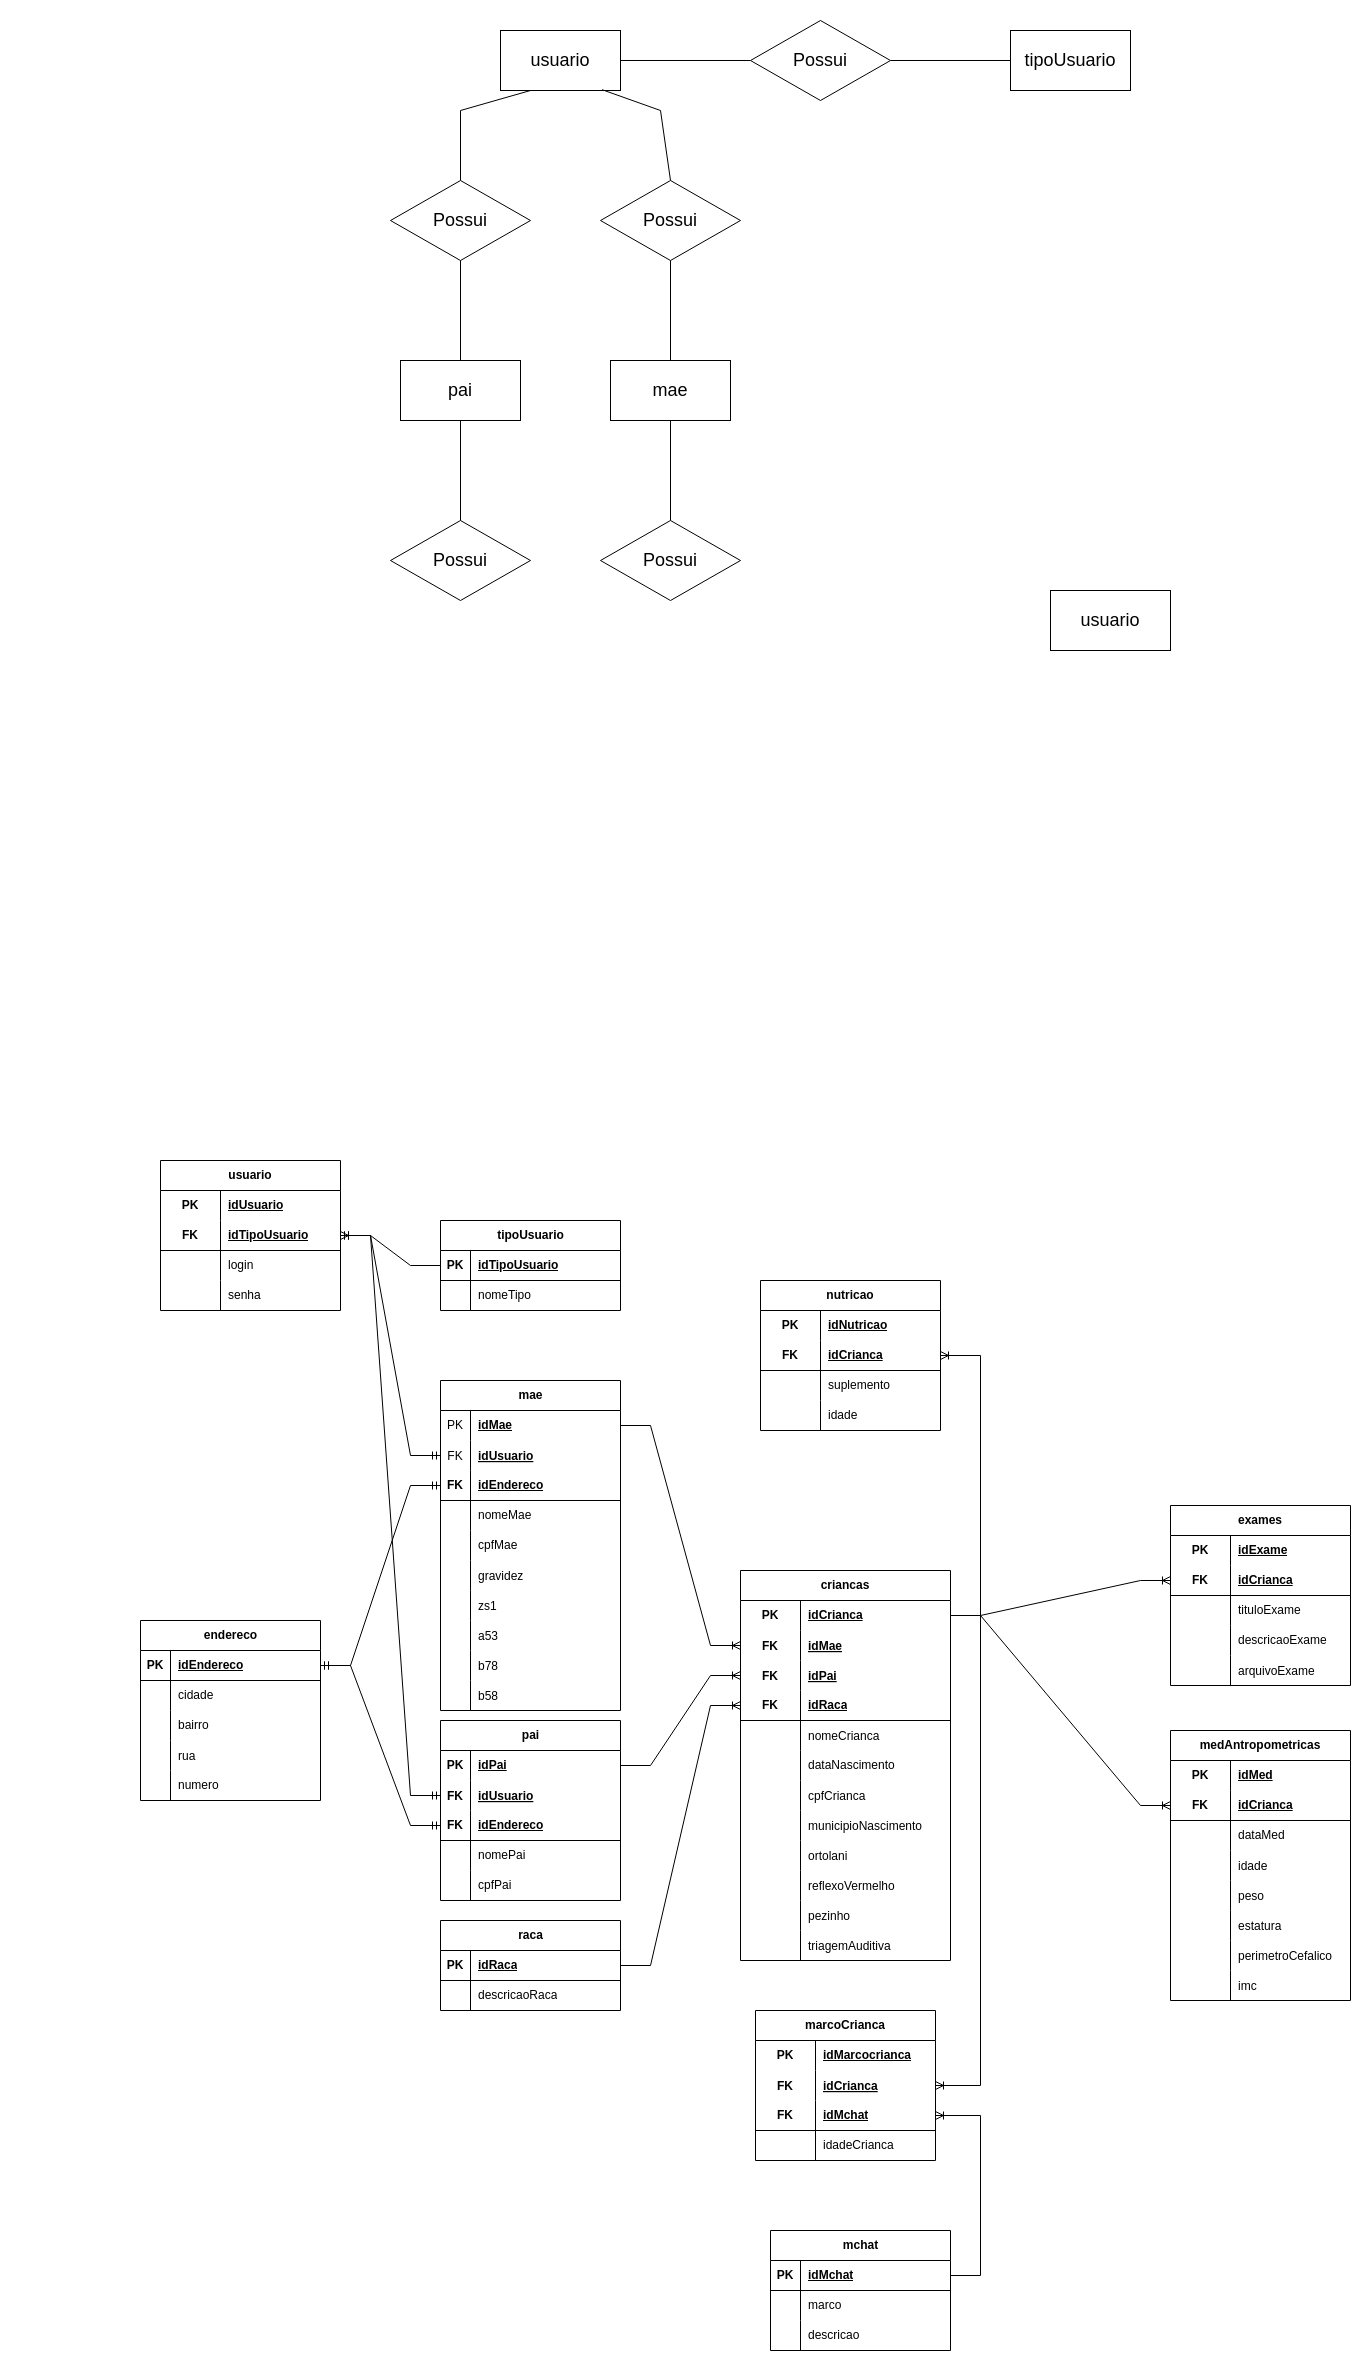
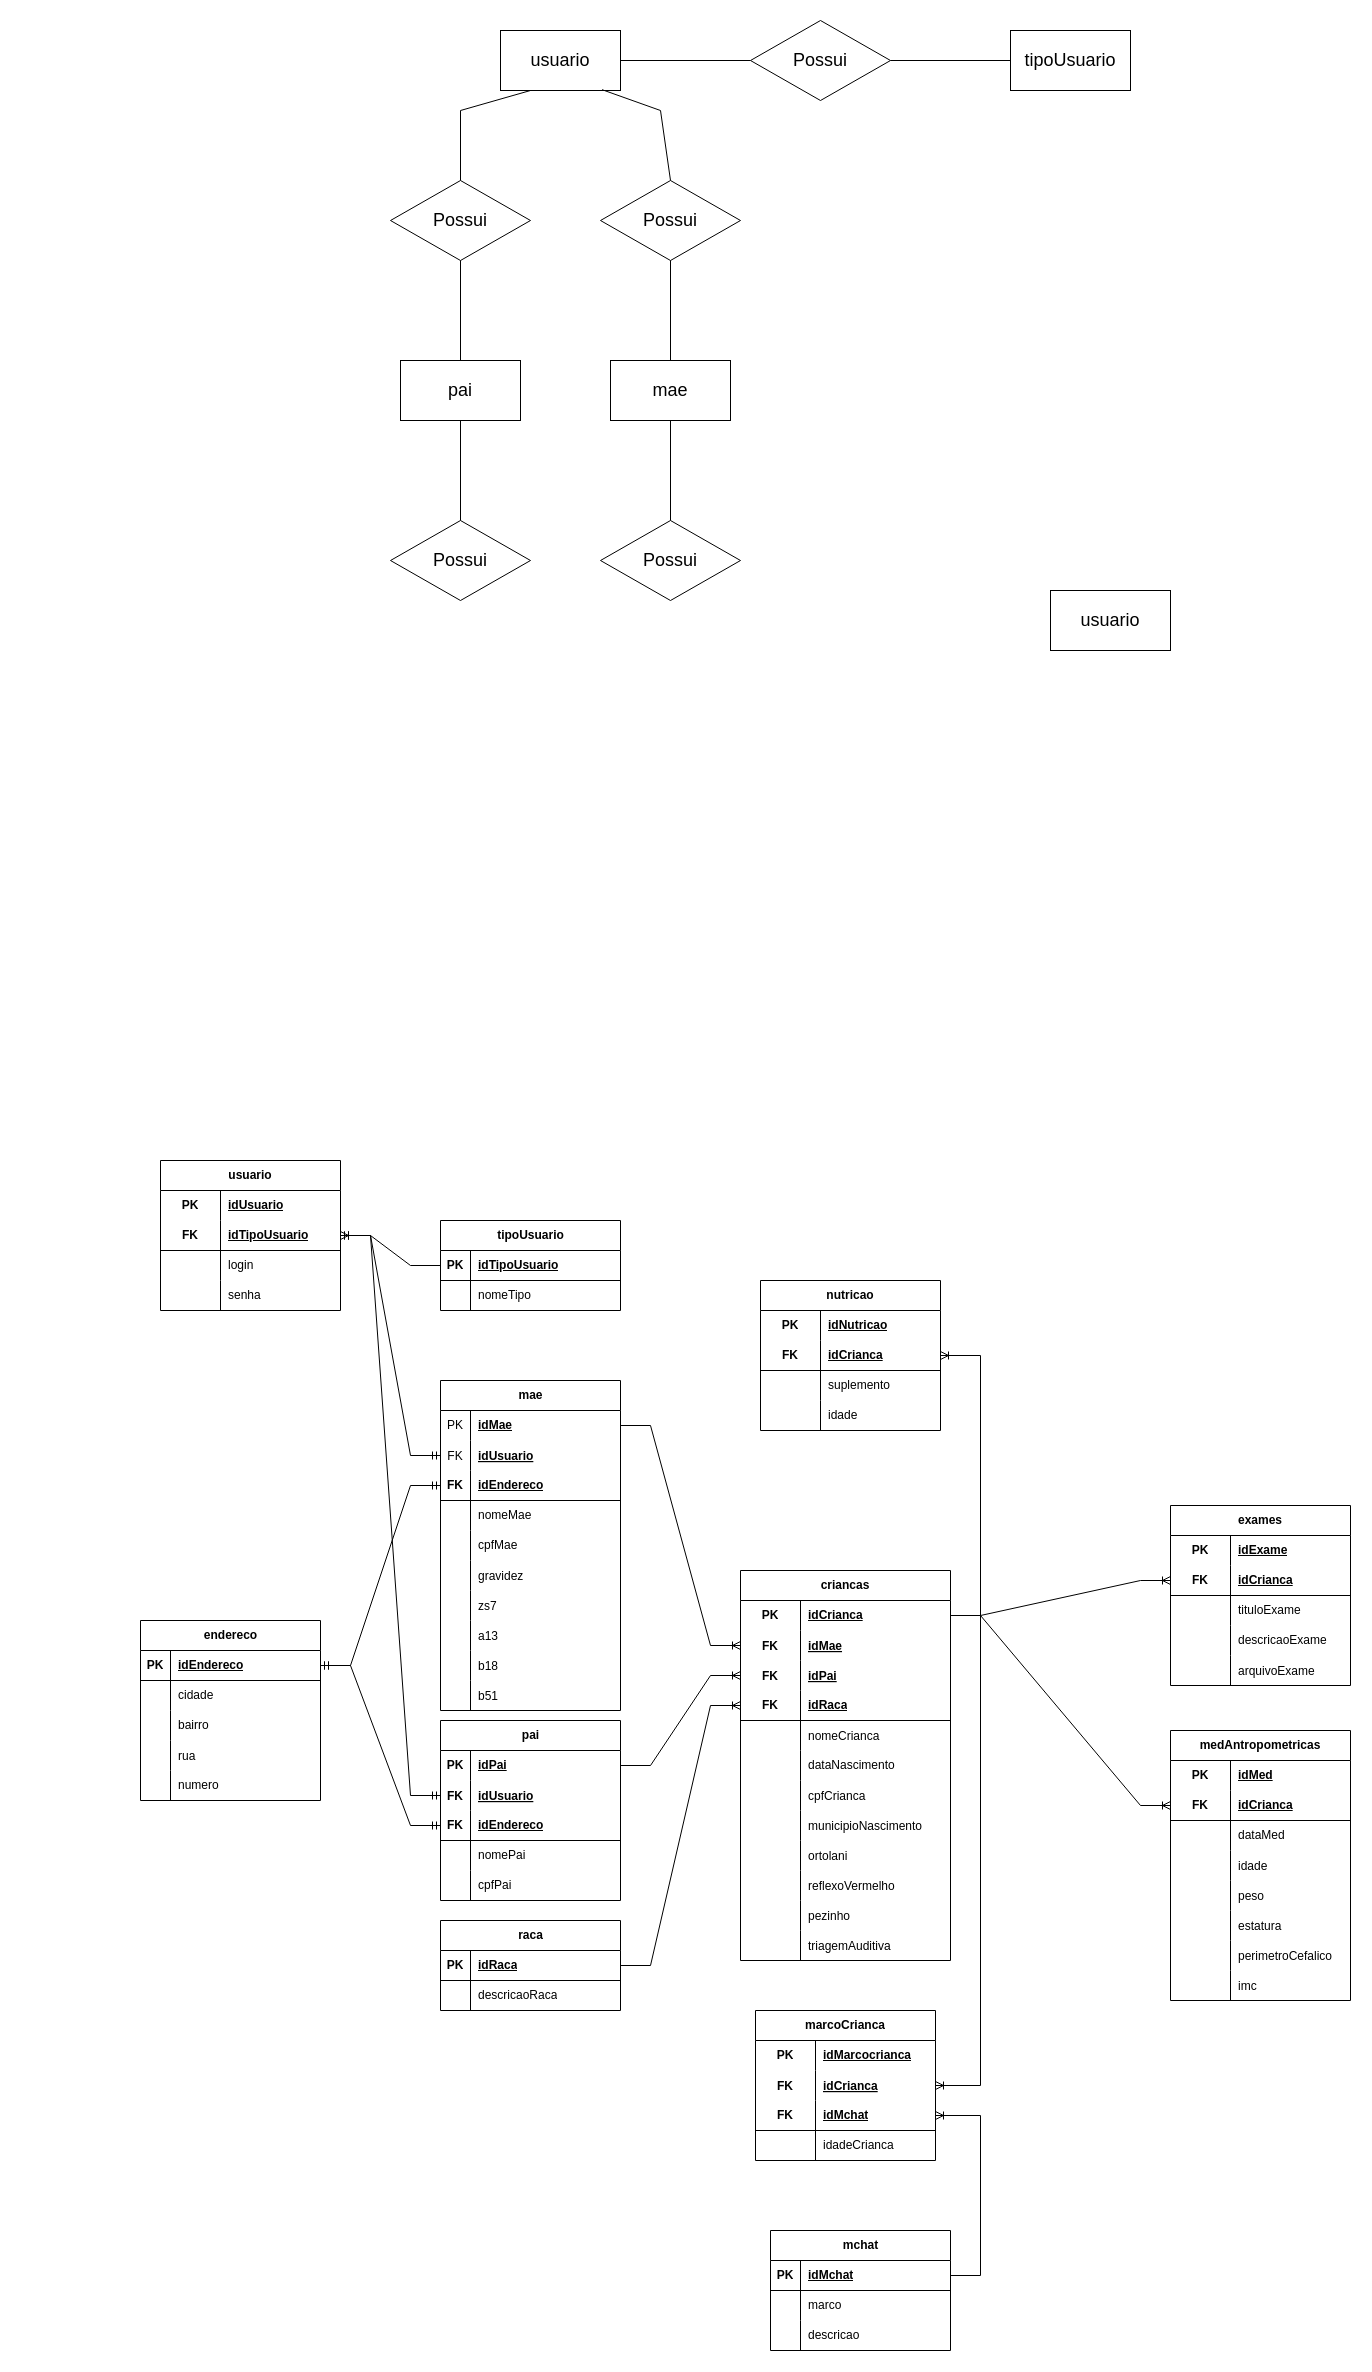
node "zs1": label "zs1" -> "zs7"
node "a53": label "a53" -> "a13"
node "b78": label "b78" -> "b18"
node "b58": label "b58" -> "b51"
